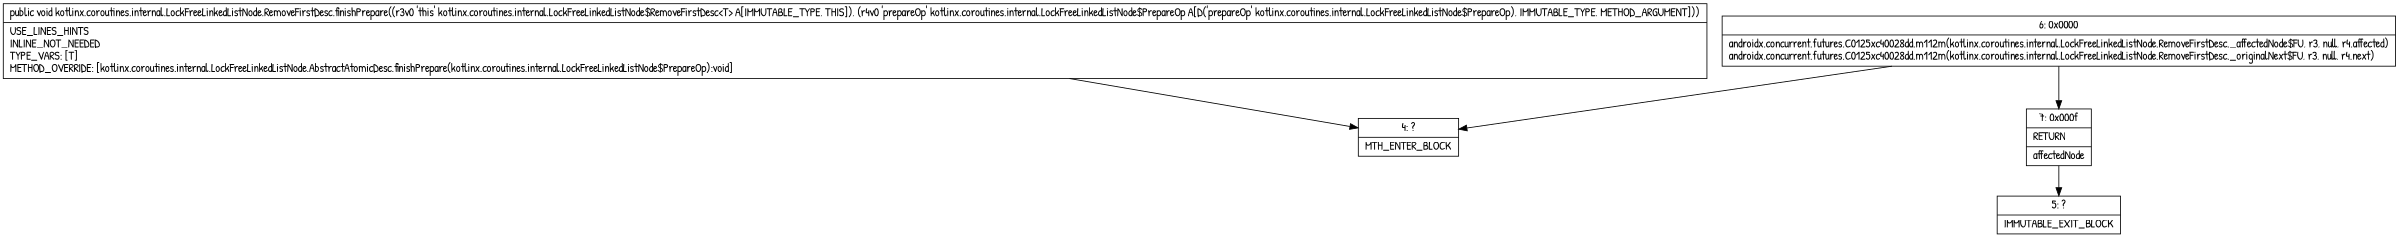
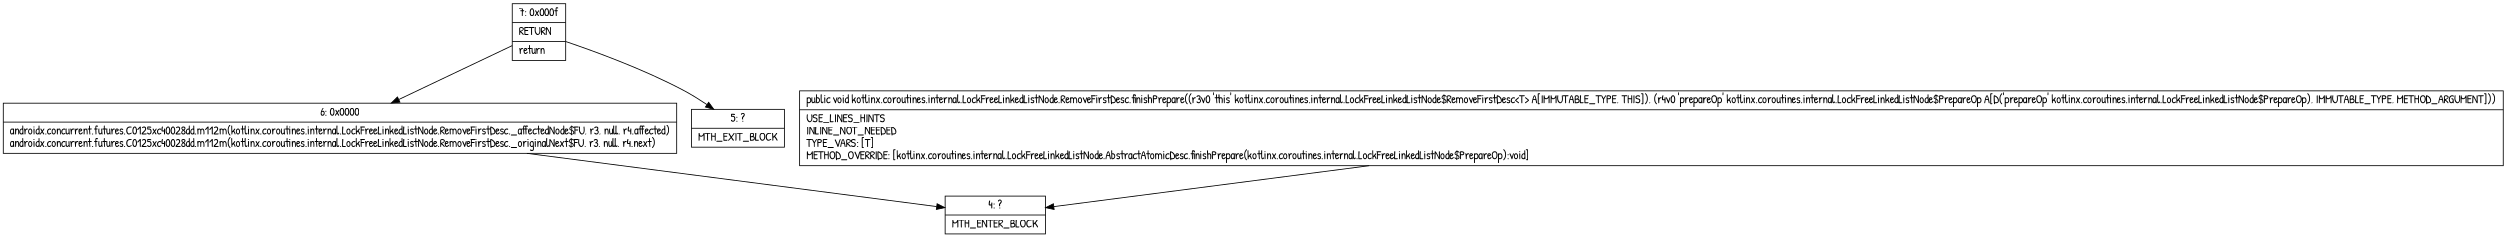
edge "6: 0x0000" -> "7: 0x000f": reversed
node "7: 0x000f": text "affectedNode" -> "return"
node "5: ?": text "IMMUTABLE_EXIT_BLOCK" -> "MTH_EXIT_BLOCK"
